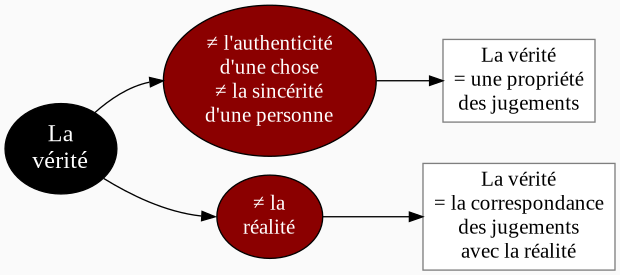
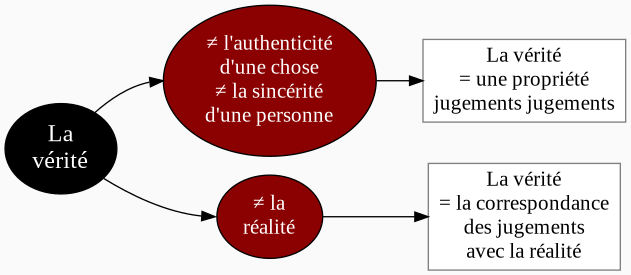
node "La vérité = une propriété des jugements": label "La vérité = une propriété des jugements" -> "La vérité = une propriété jugements jugements"
